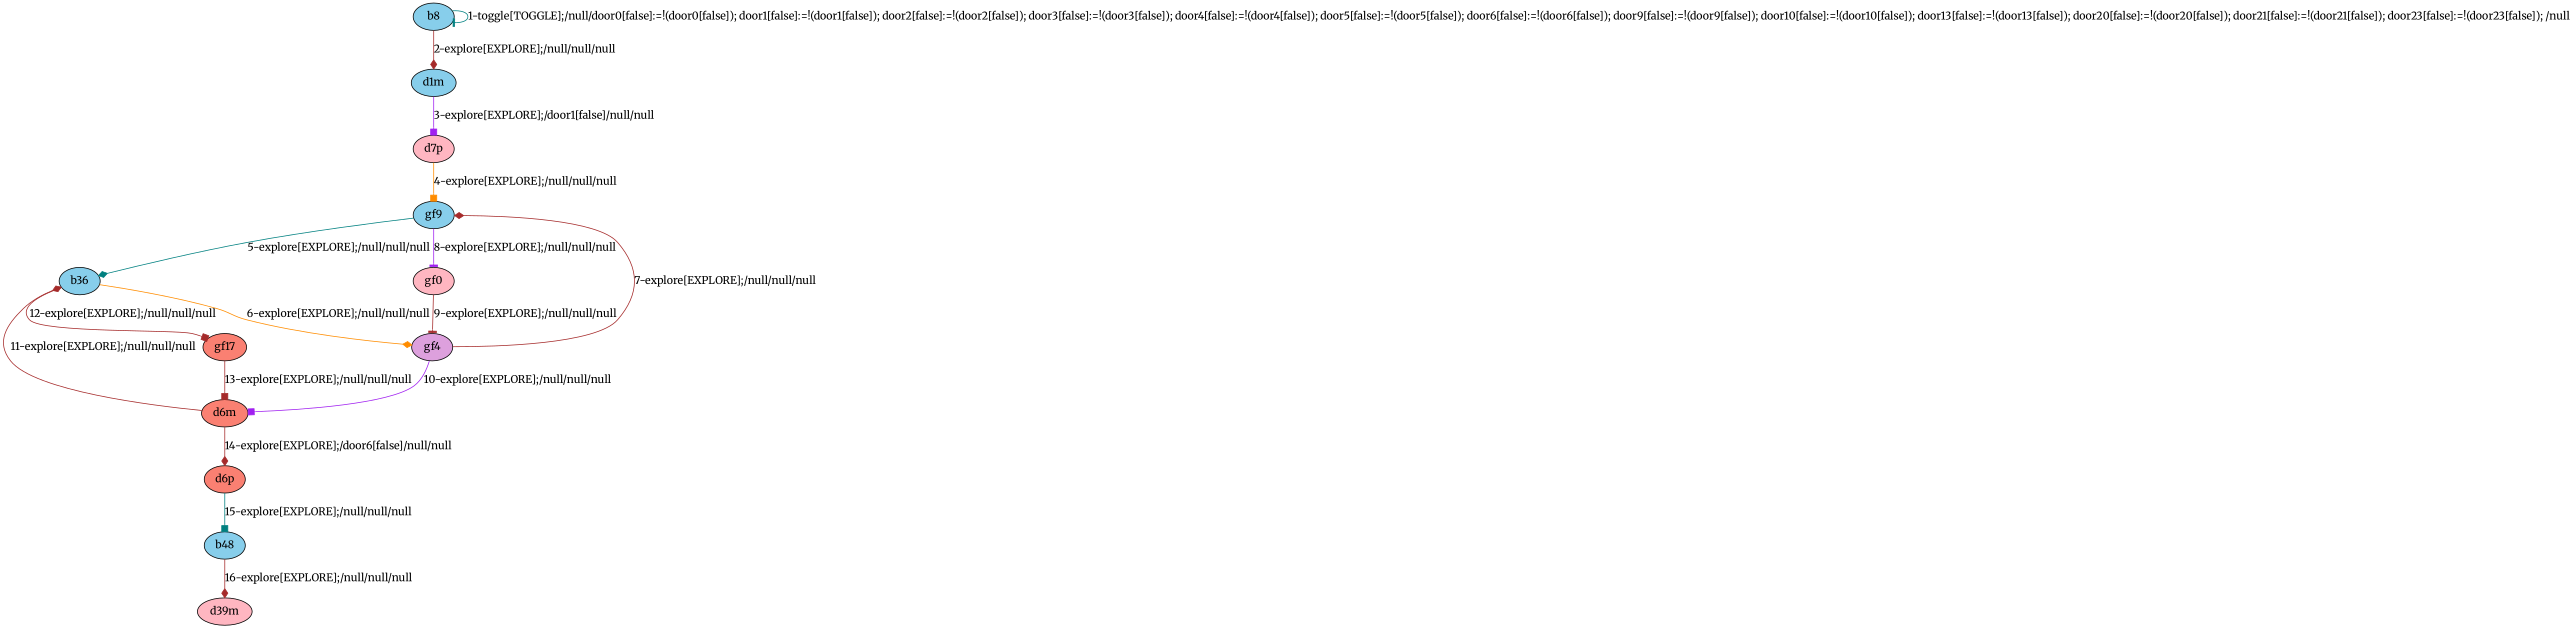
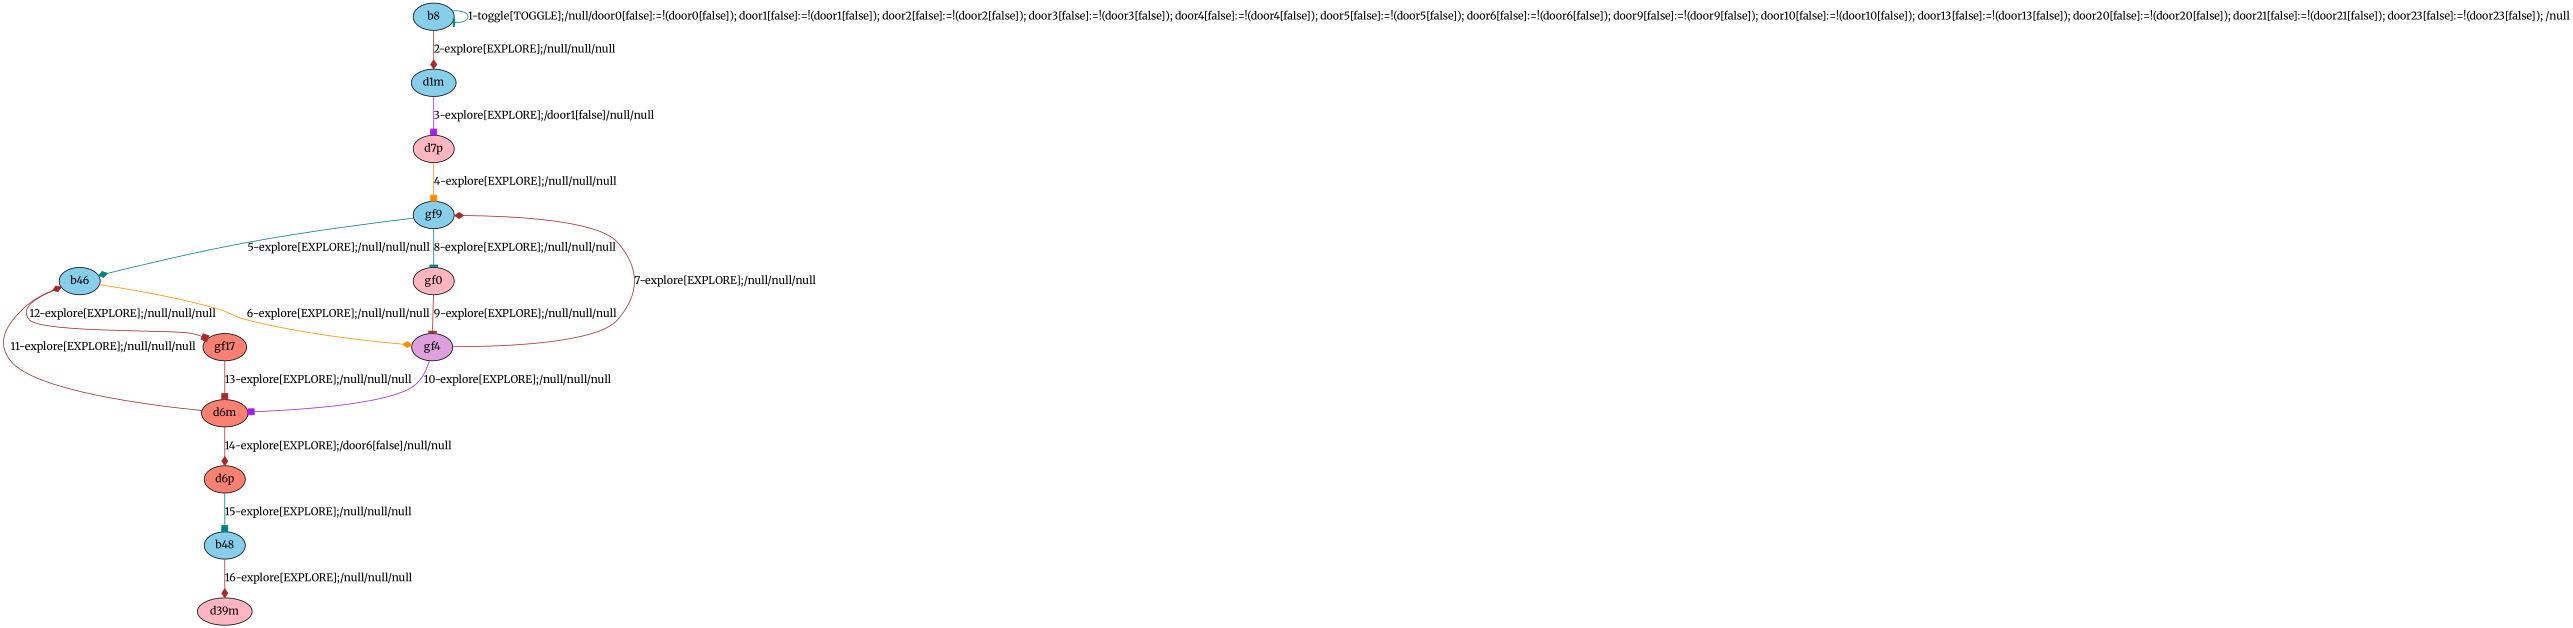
edge "gf9" -> "gf0": color purple -> teal
node "b36": label "b36" -> "b46"
